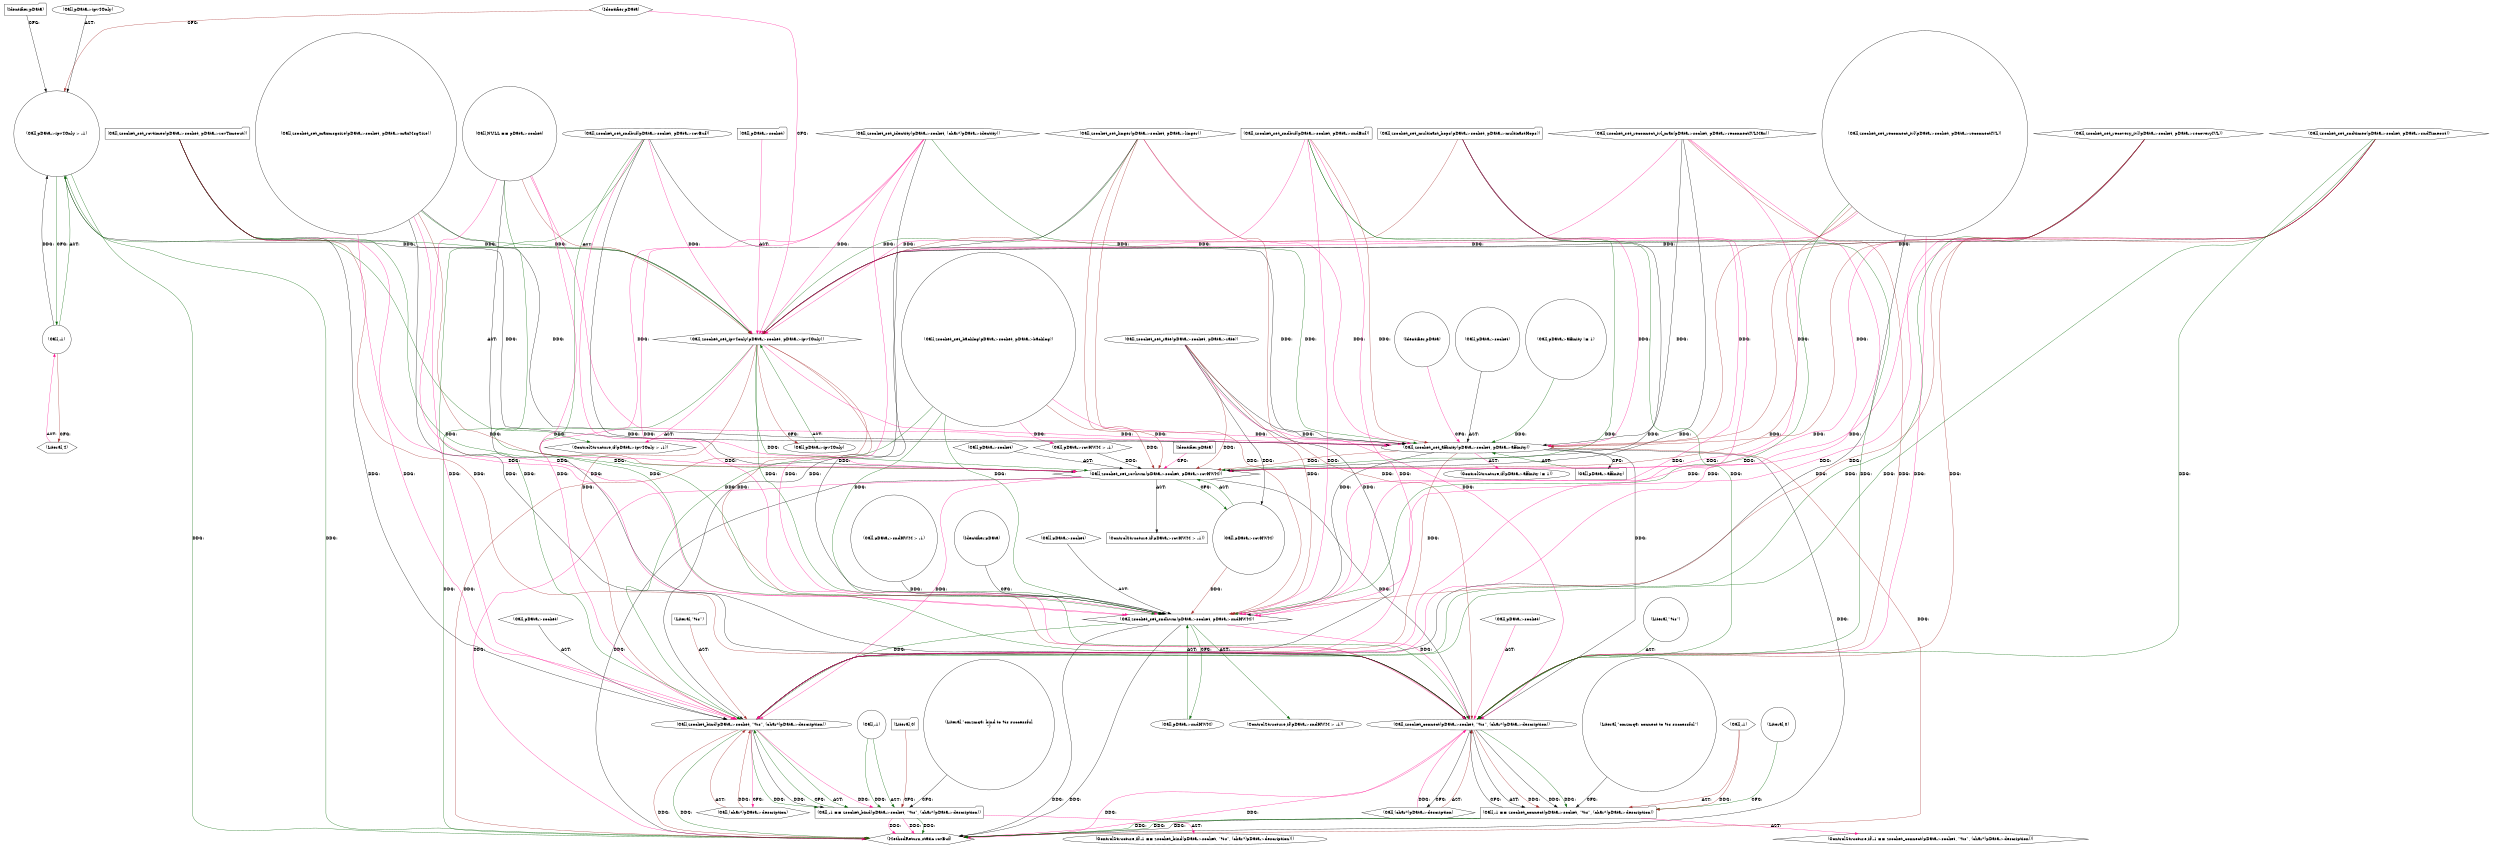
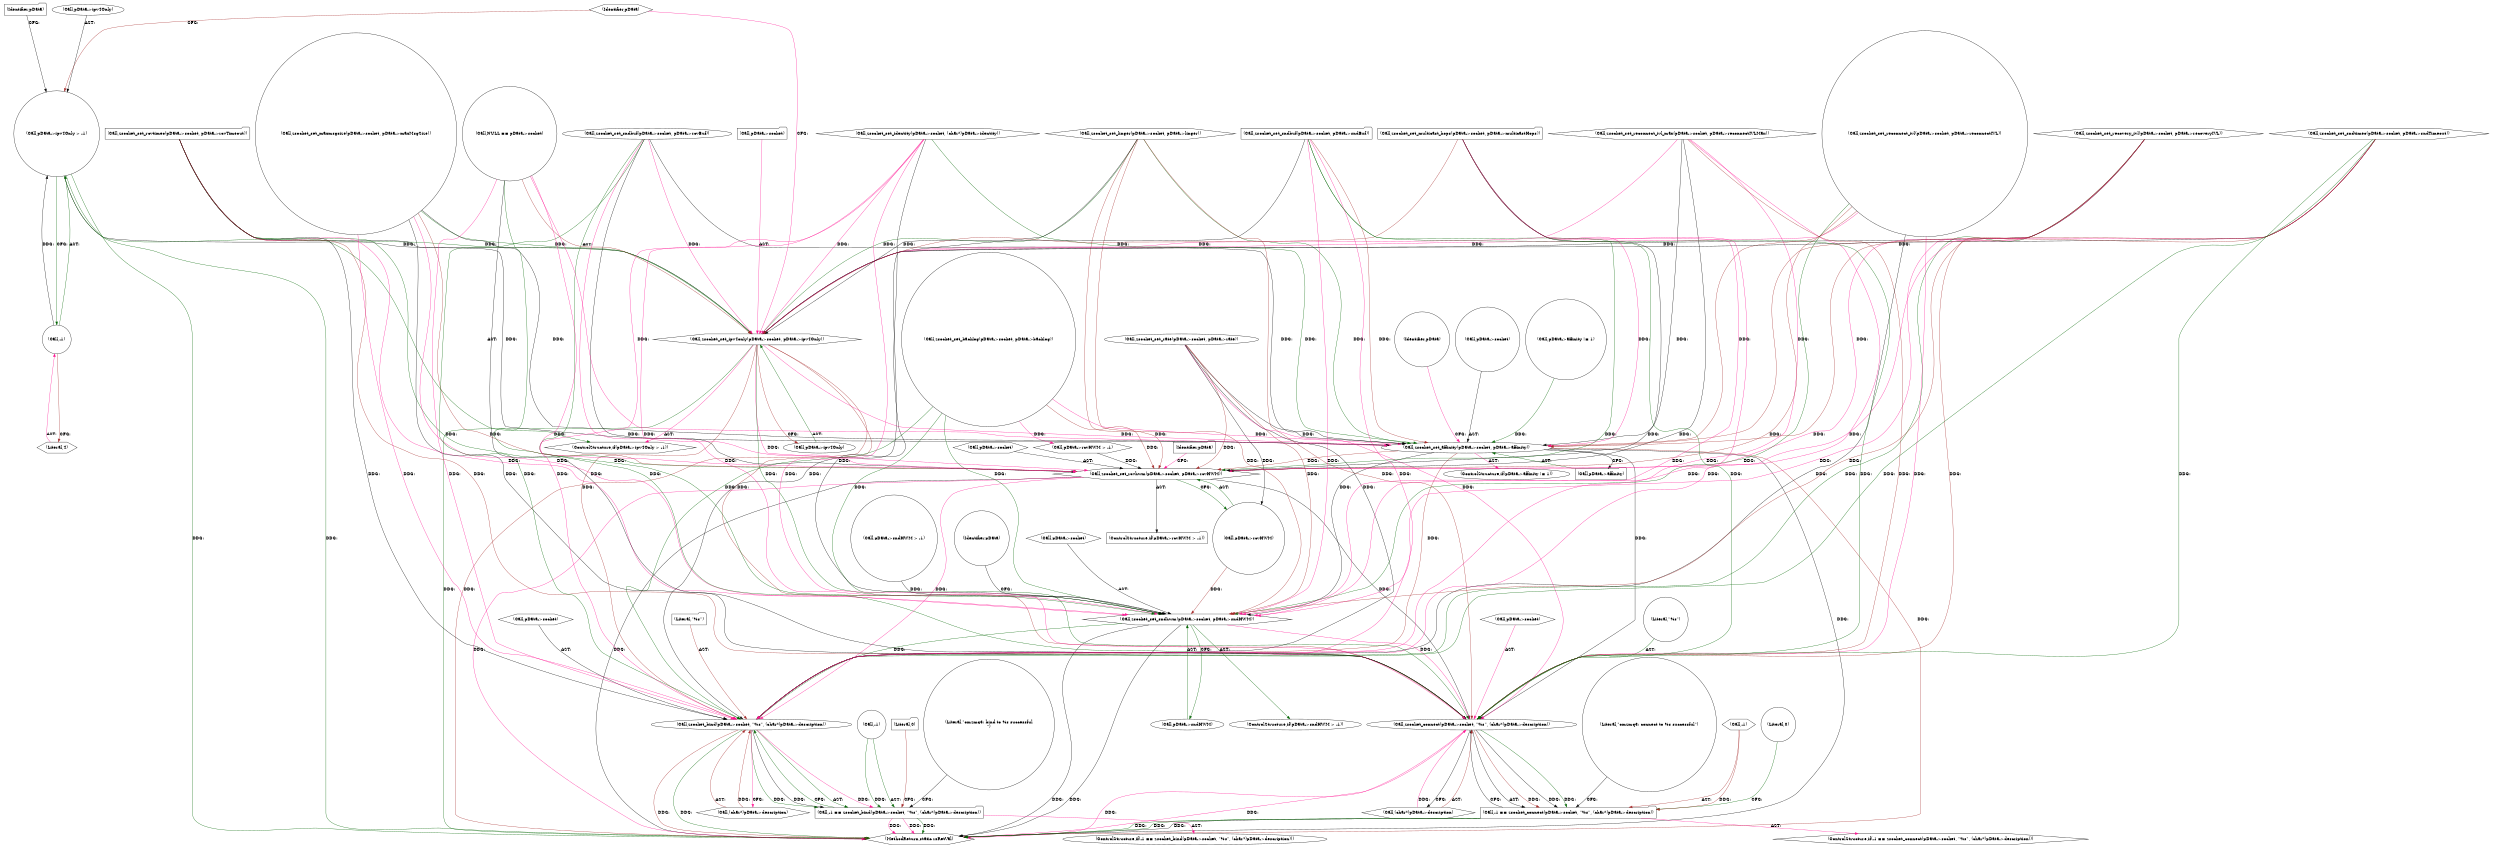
edge "(Call,zsocket_set_sndbuf(pData->socket, pData->sndBuf))" -> "(Call,zsocket_set_ipv4only(pData->socket, pData->ipv4Only))": color deeppink -> black
edge "(Call,zsocket_set_linger(pData->socket, pData->linger))" -> "(Call,zsocket_set_affinity(pData->socket, pData->affinity))": color deeppink -> darkgreen
edge "(Call,zsocket_set_ipv4only(pData->socket, pData->ipv4Only))" -> "(Call,zsocket_set_rcvhwm(pData->socket, pData->rcvHWM))": color darkgreen -> deeppink
node "(MethodReturn,static rcvBuf)": label "(MethodReturn,static rcvBuf)" -> "(MethodReturn,static rsRetVal)"
